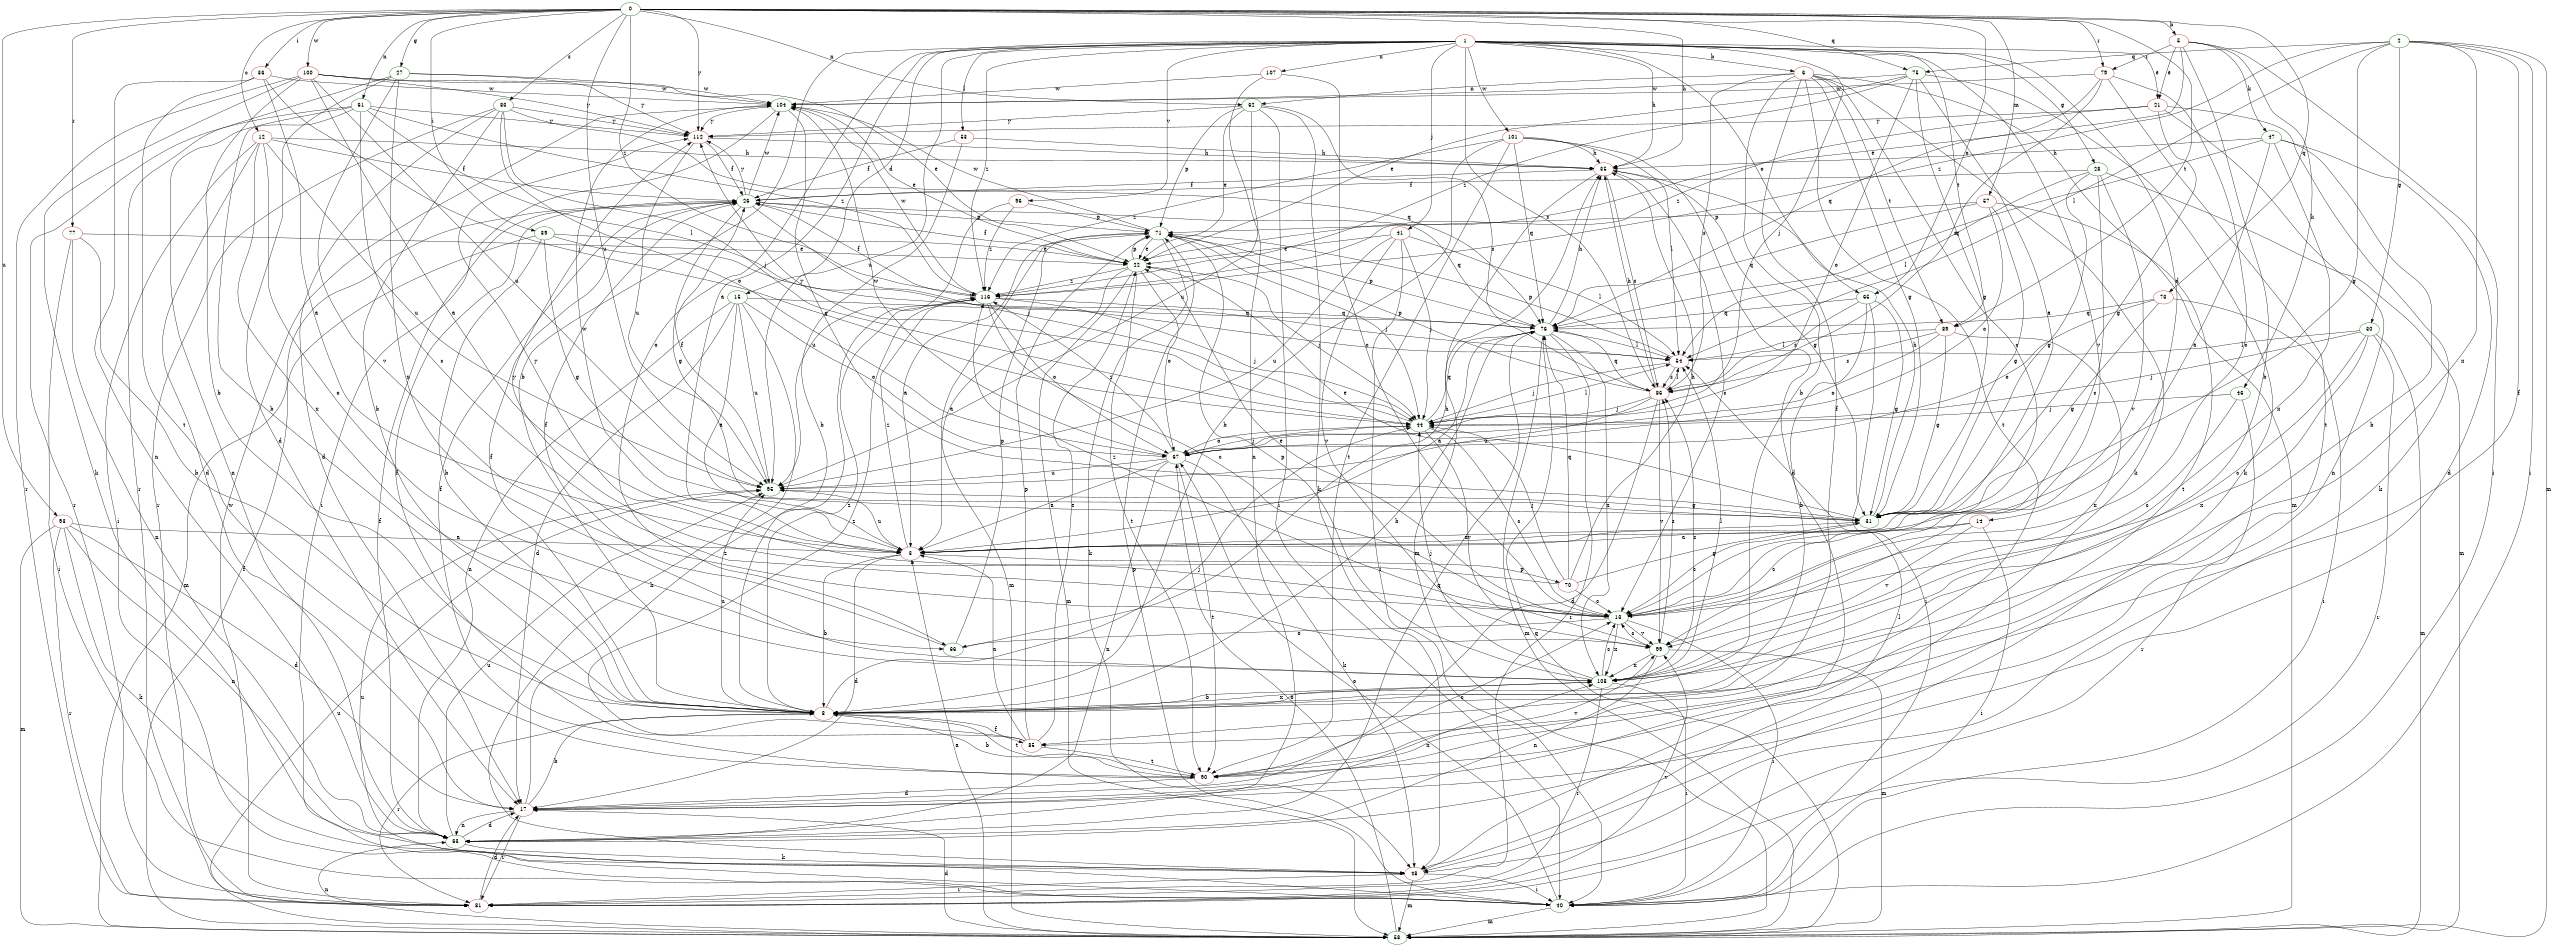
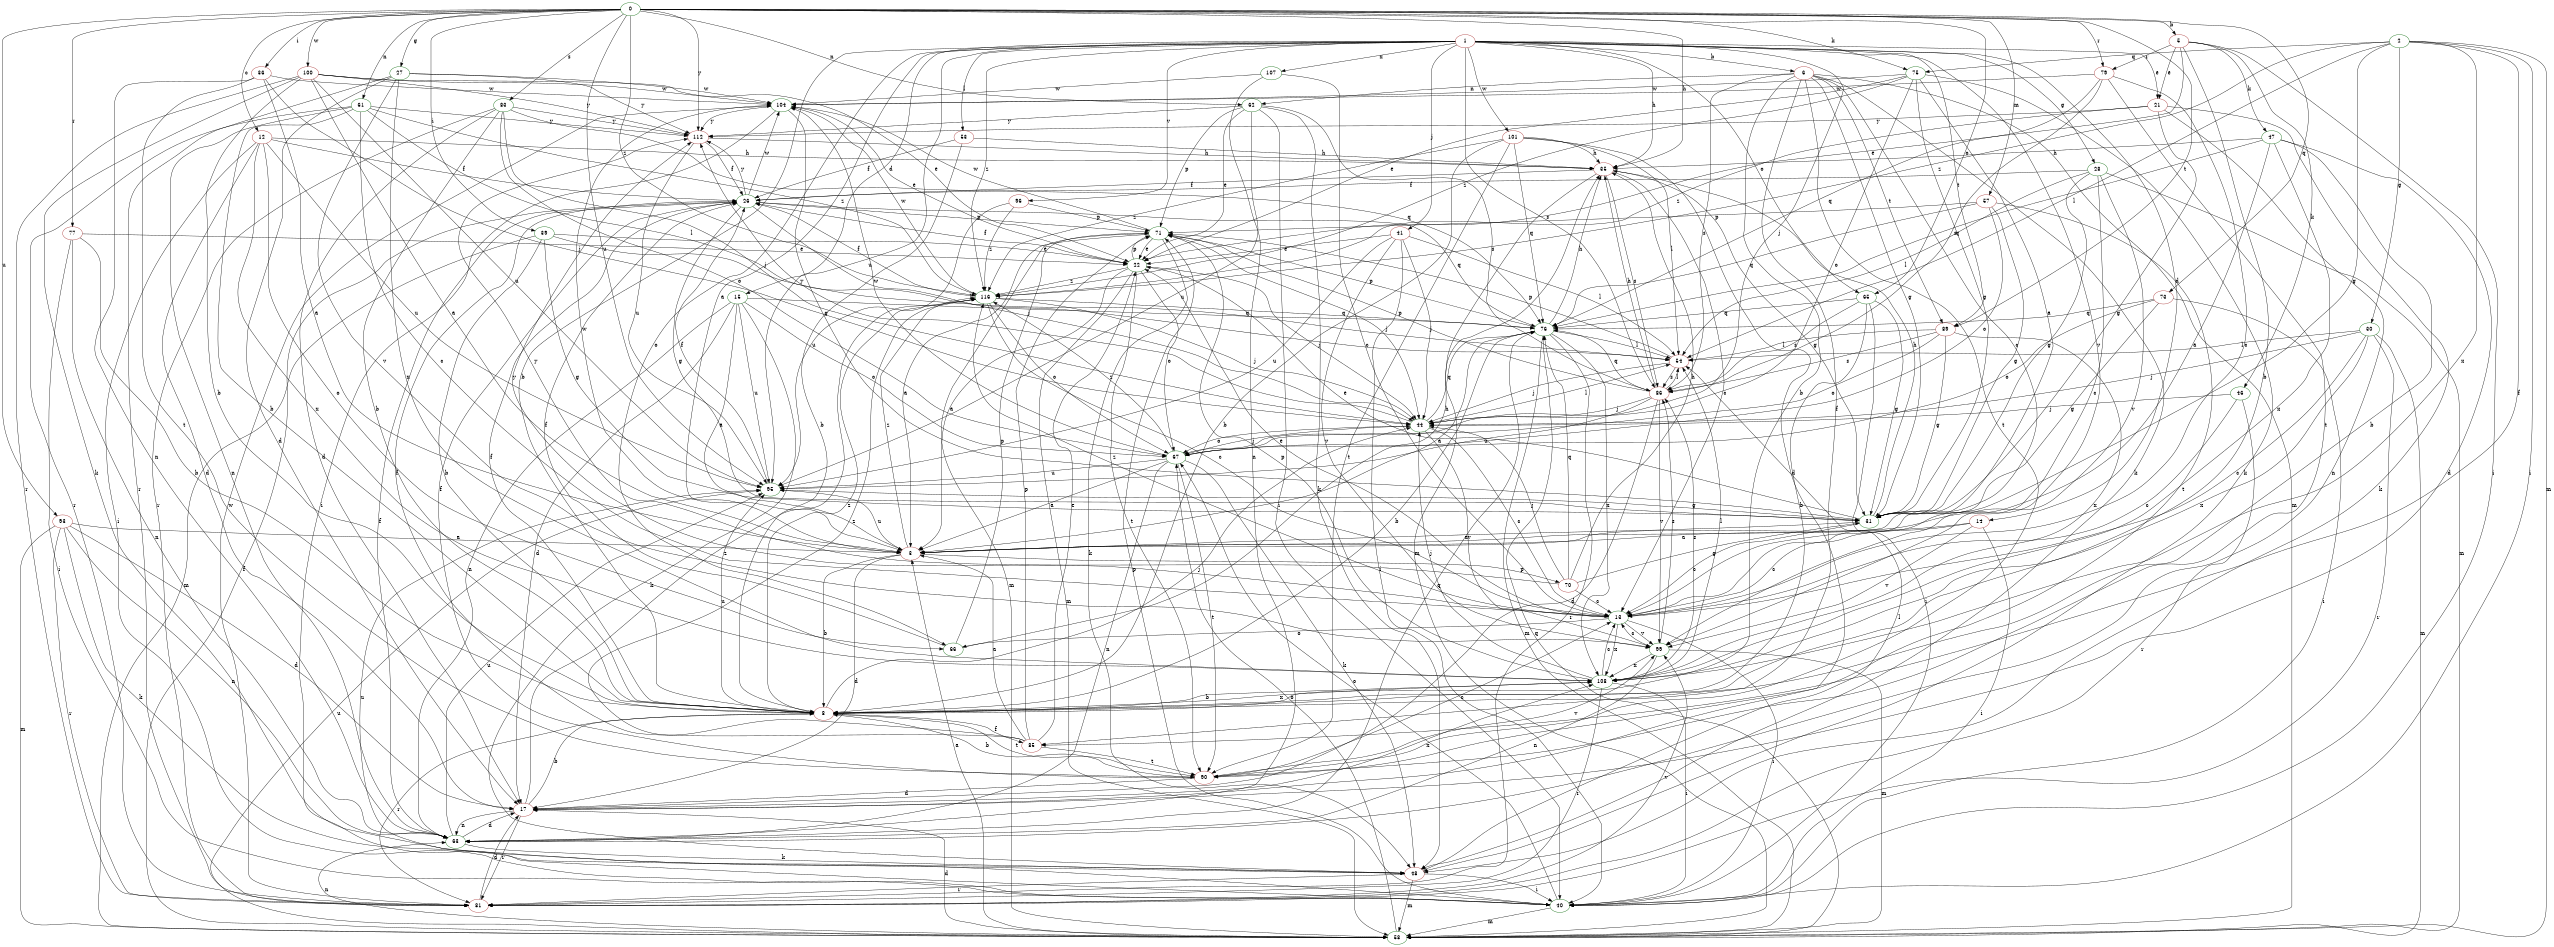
edge "0" -> "75": label "q" -> "k"
node "107": color brown -> darkgreen
